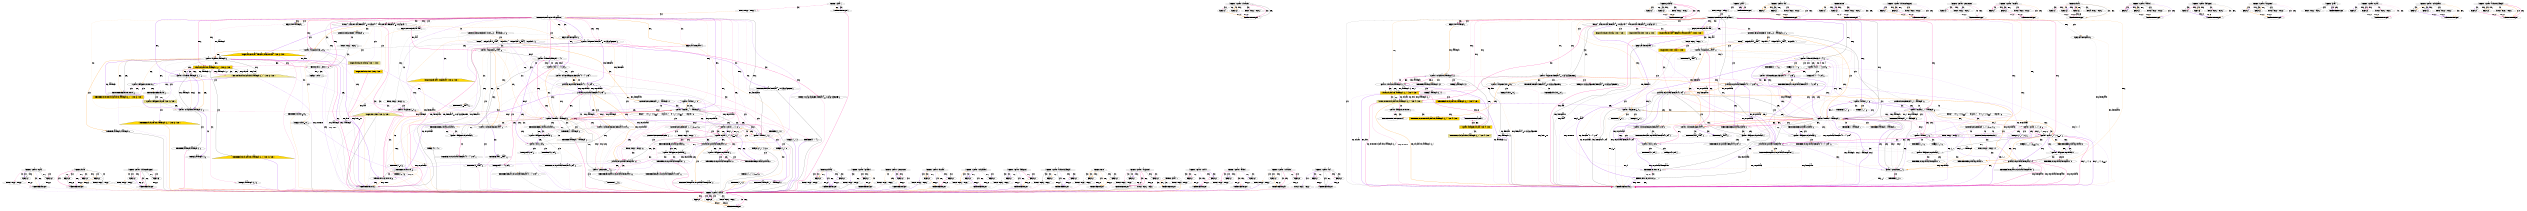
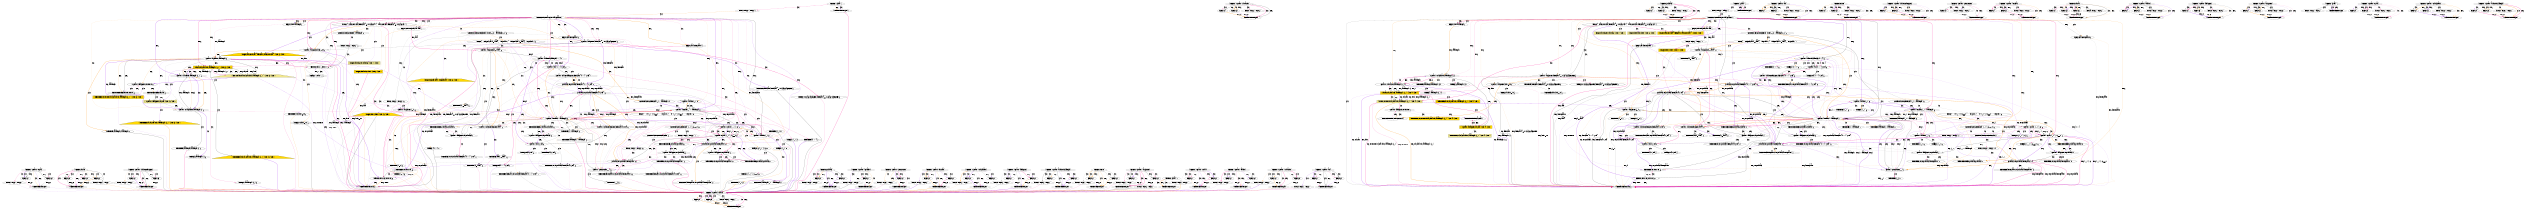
edge "<(std.max,std::max(kMin, data_length * 3 - 1))<SUB>9</SUB>>" -> "<(<operator>.fieldAccess,std::max)<SUB>9</SUB>>": label "DDG: p2" -> "AST: "
node "<(LOCAL,size_t i: size_t)<SUB>15</SUB>>": fillcolor khaki -> gold
